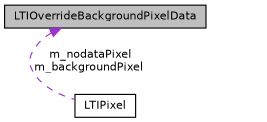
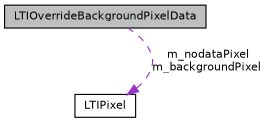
edge "LTIPixel" -> "LTIOverrideBackgroundPixelData": reversed
